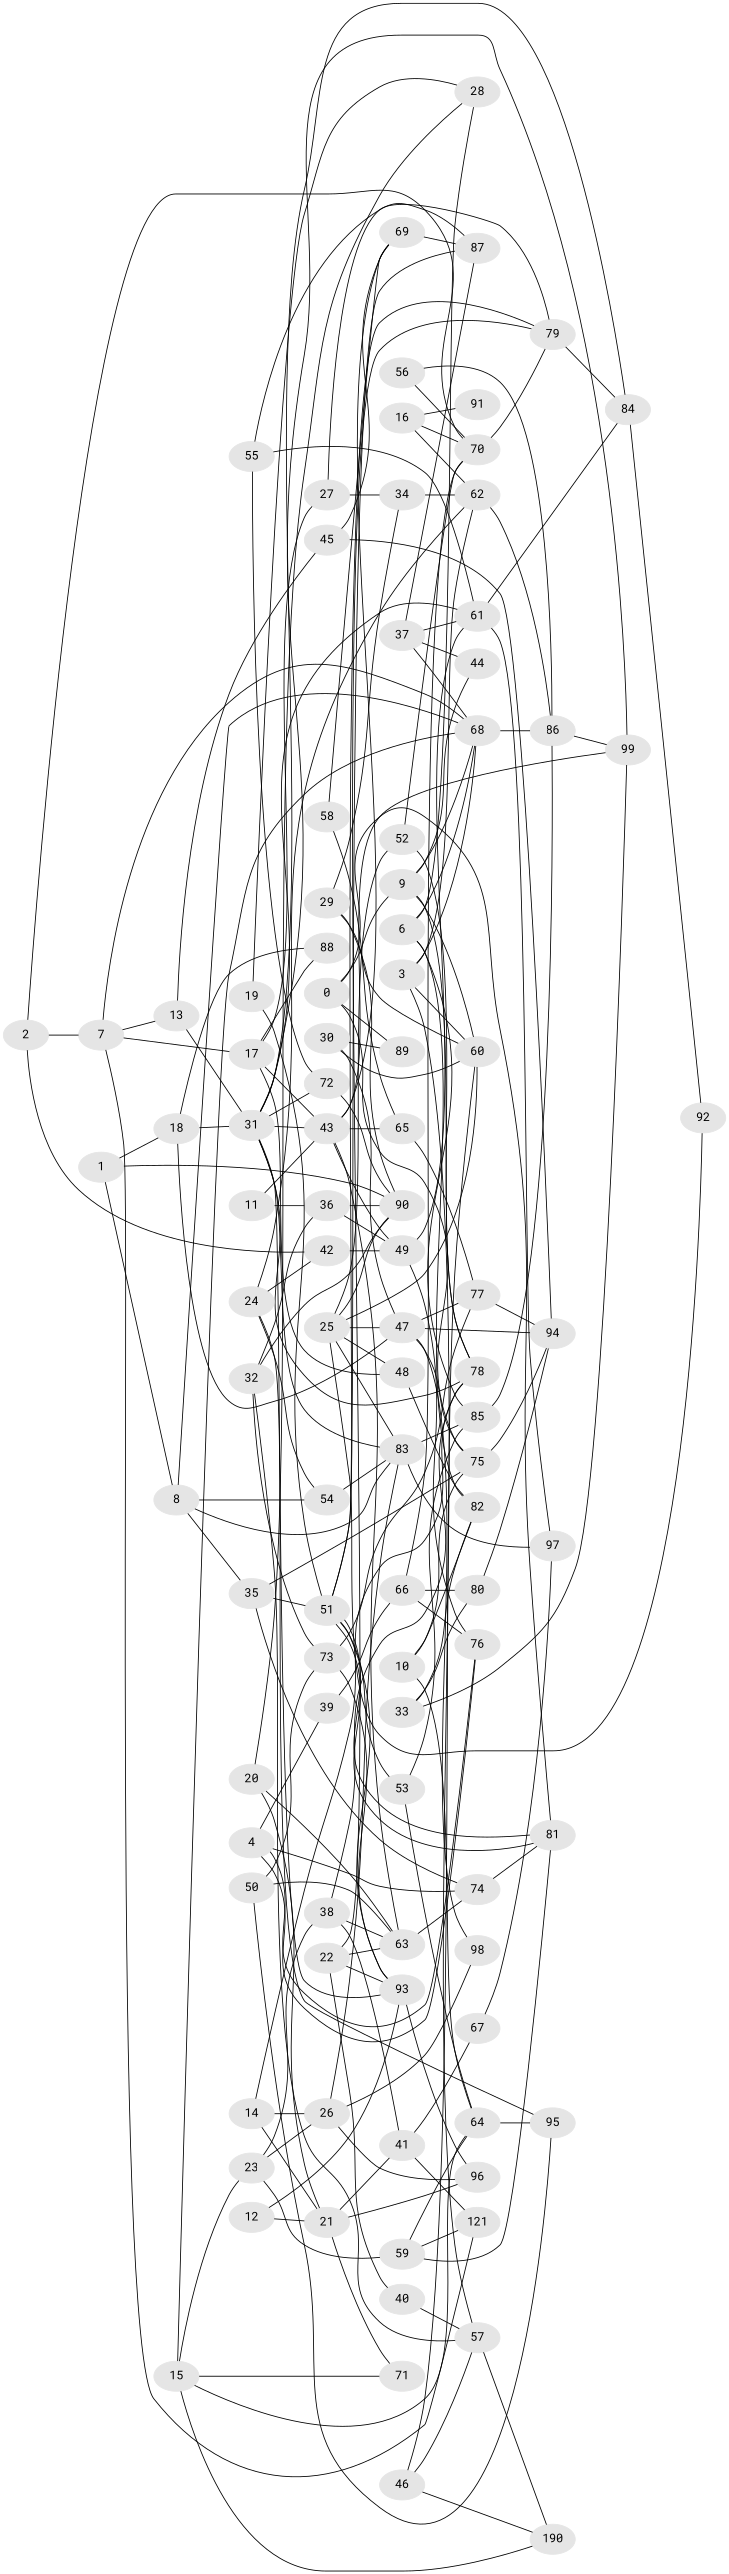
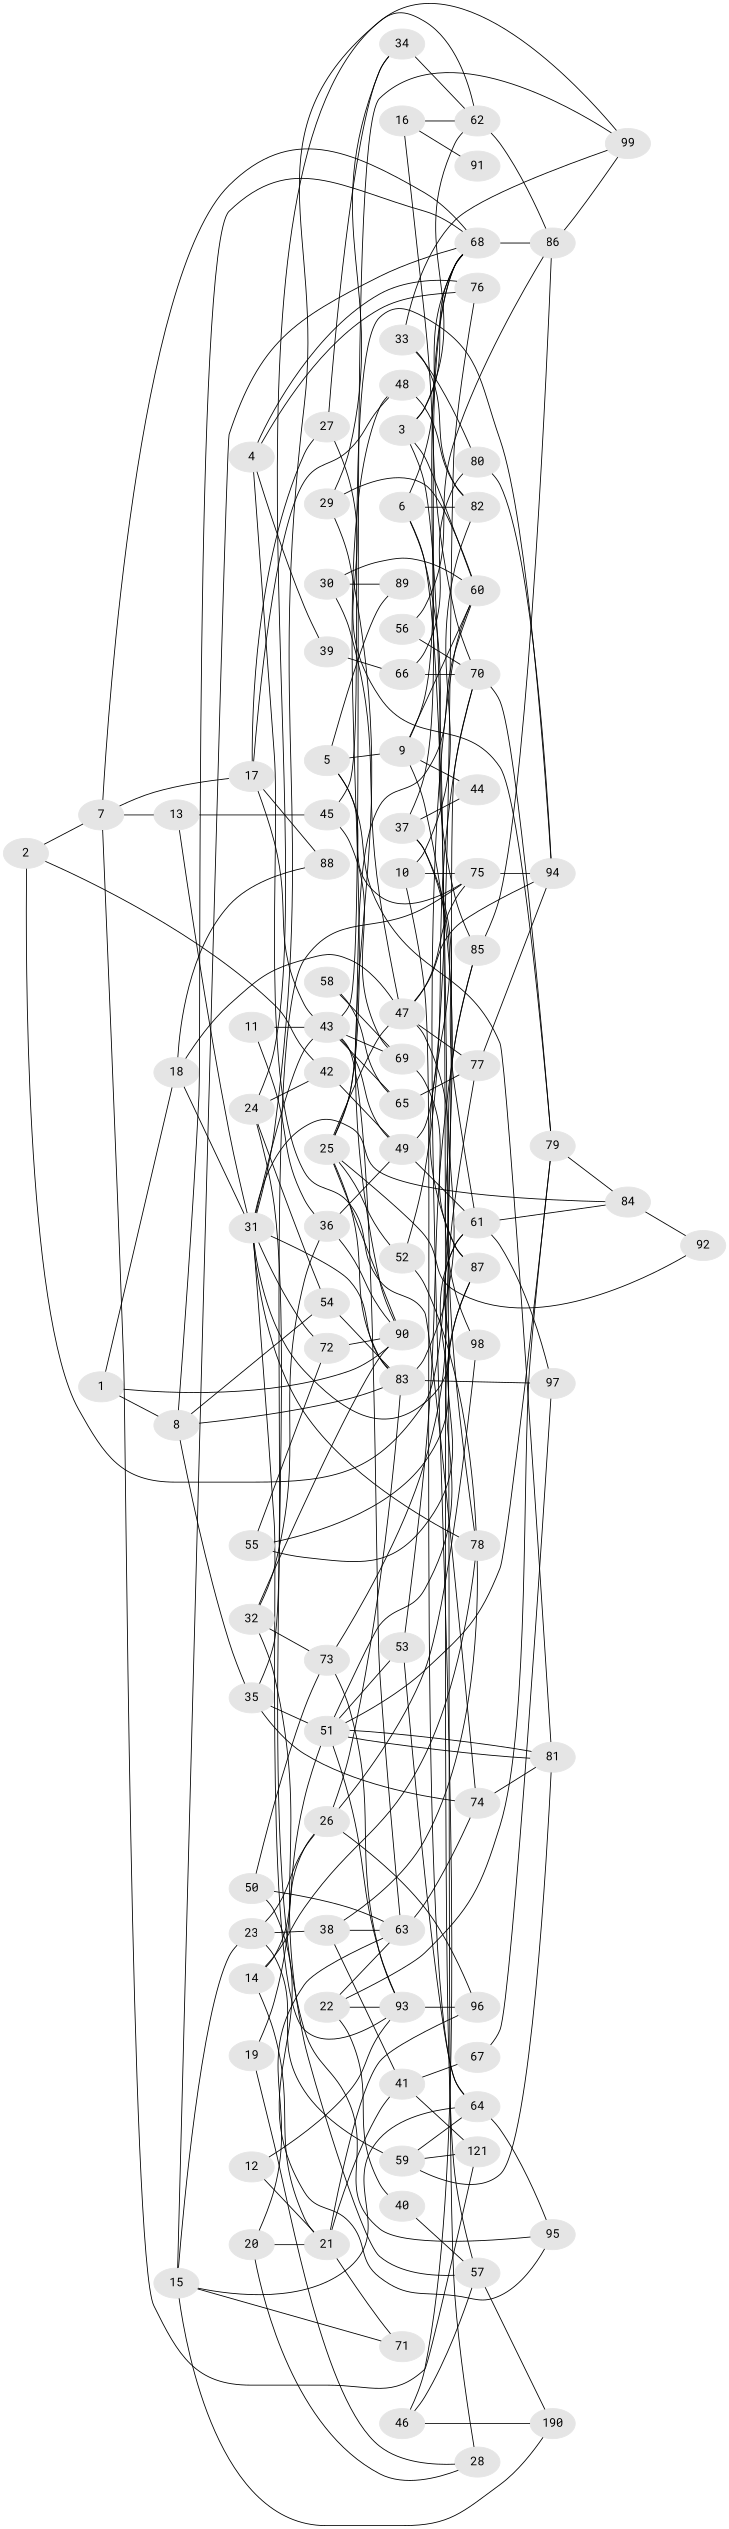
node "0": label "0" -> "5"
edge "66" -- "76": removed
